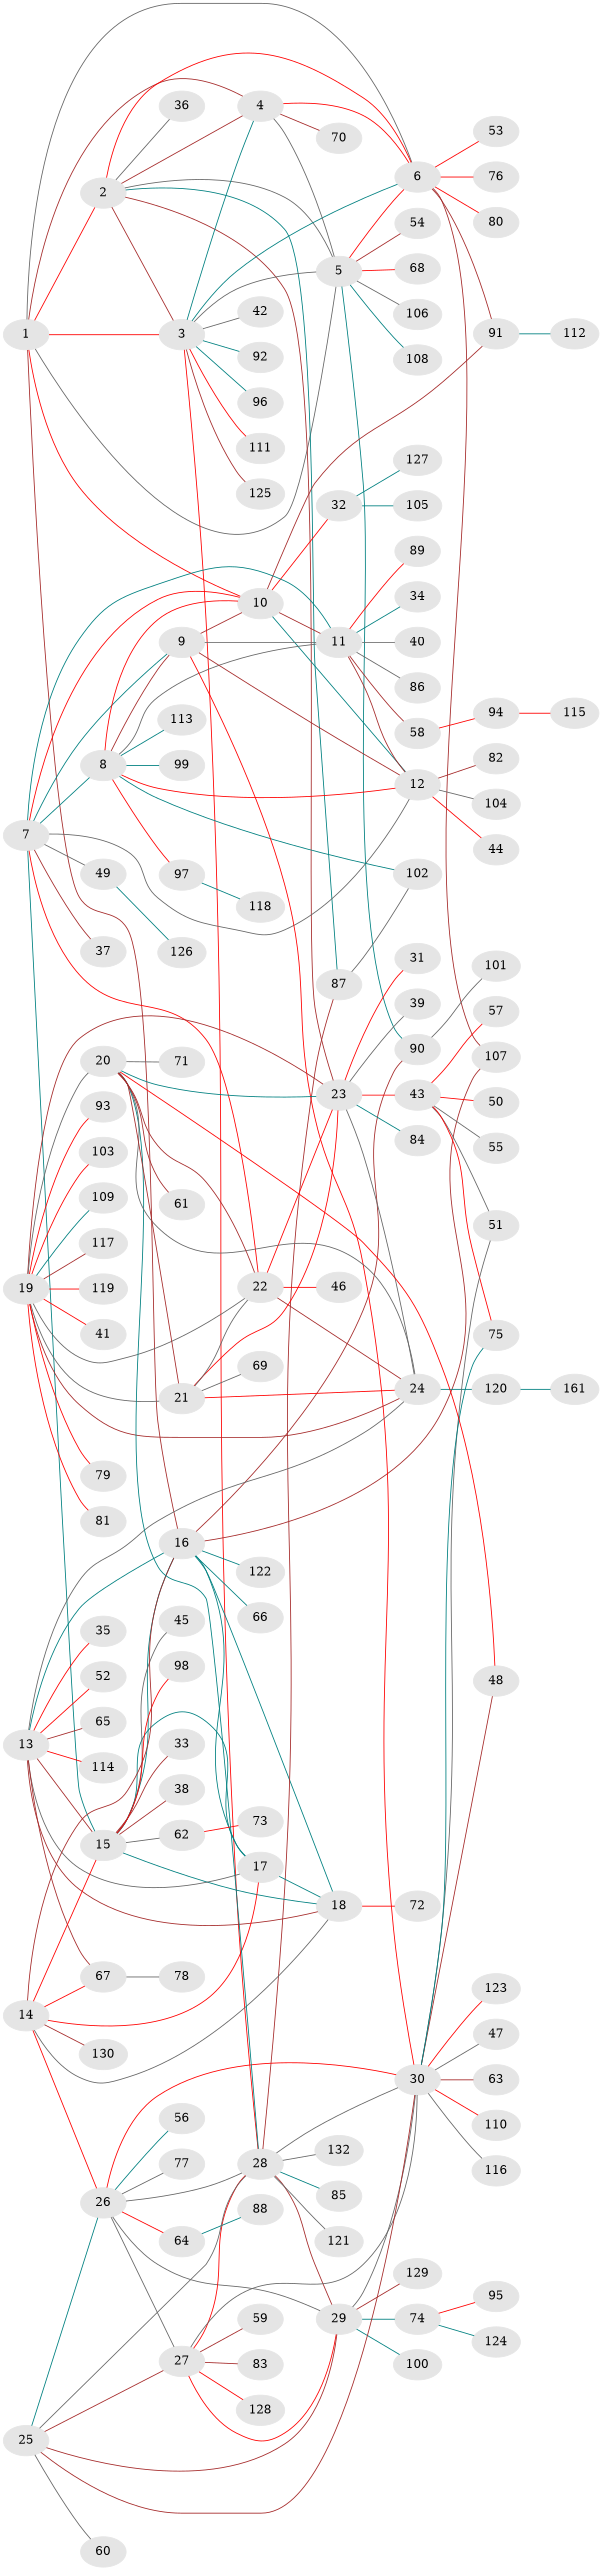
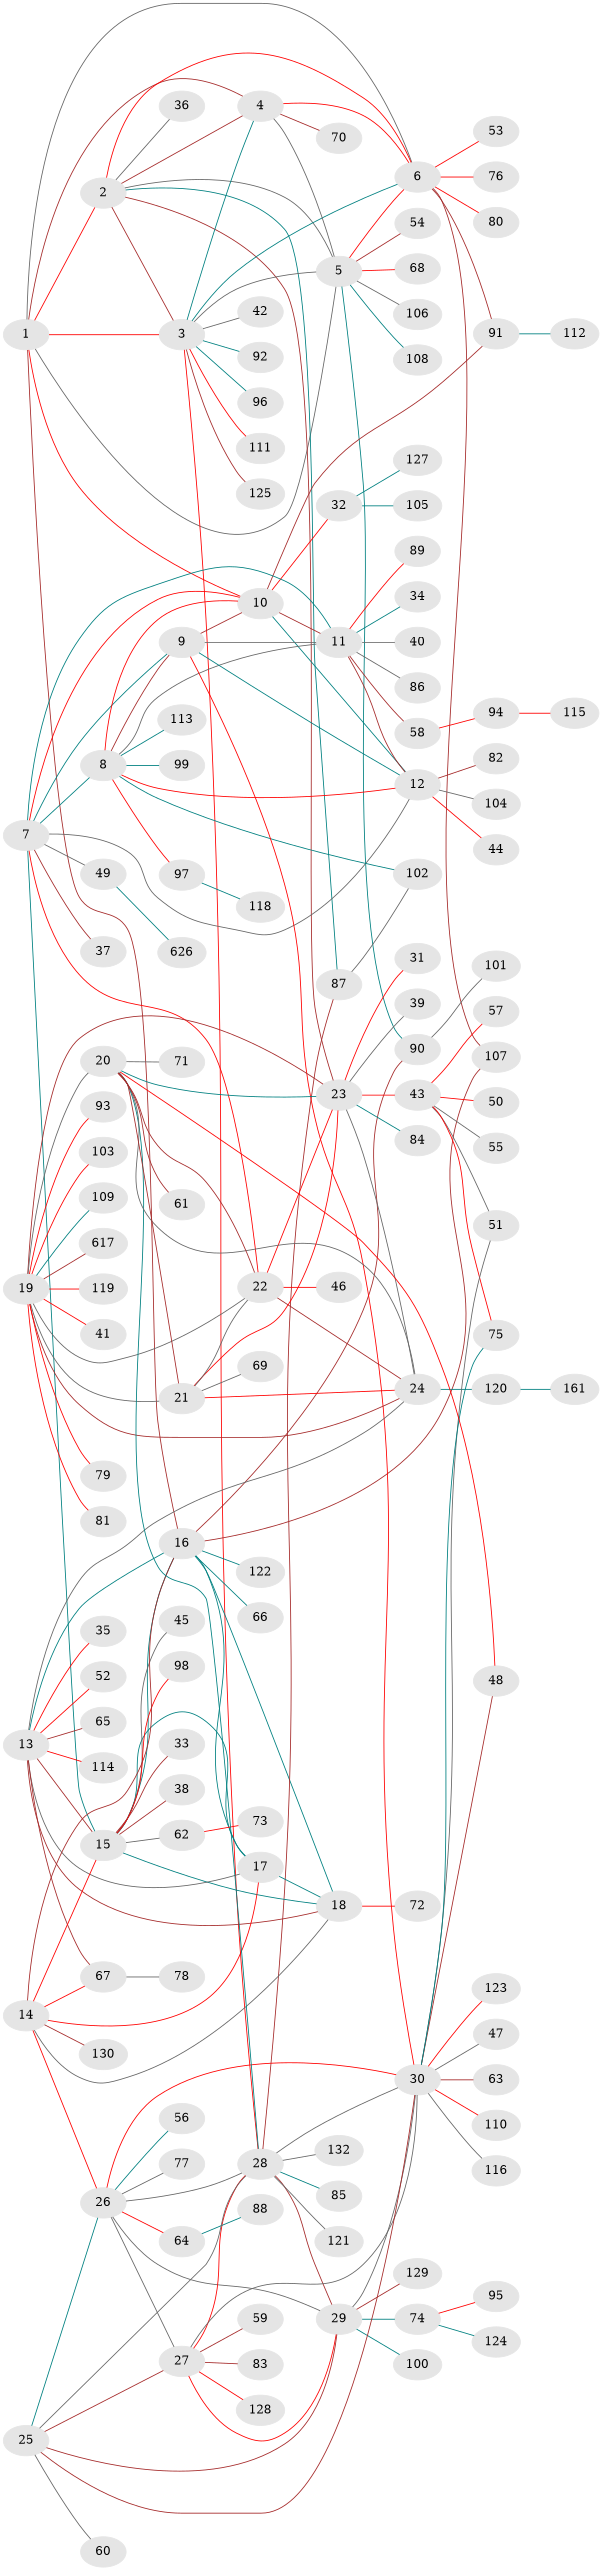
edge "9" -- "12": color brown -> teal
node "126": label "126" -> "626"
node "117": label "117" -> "617"
